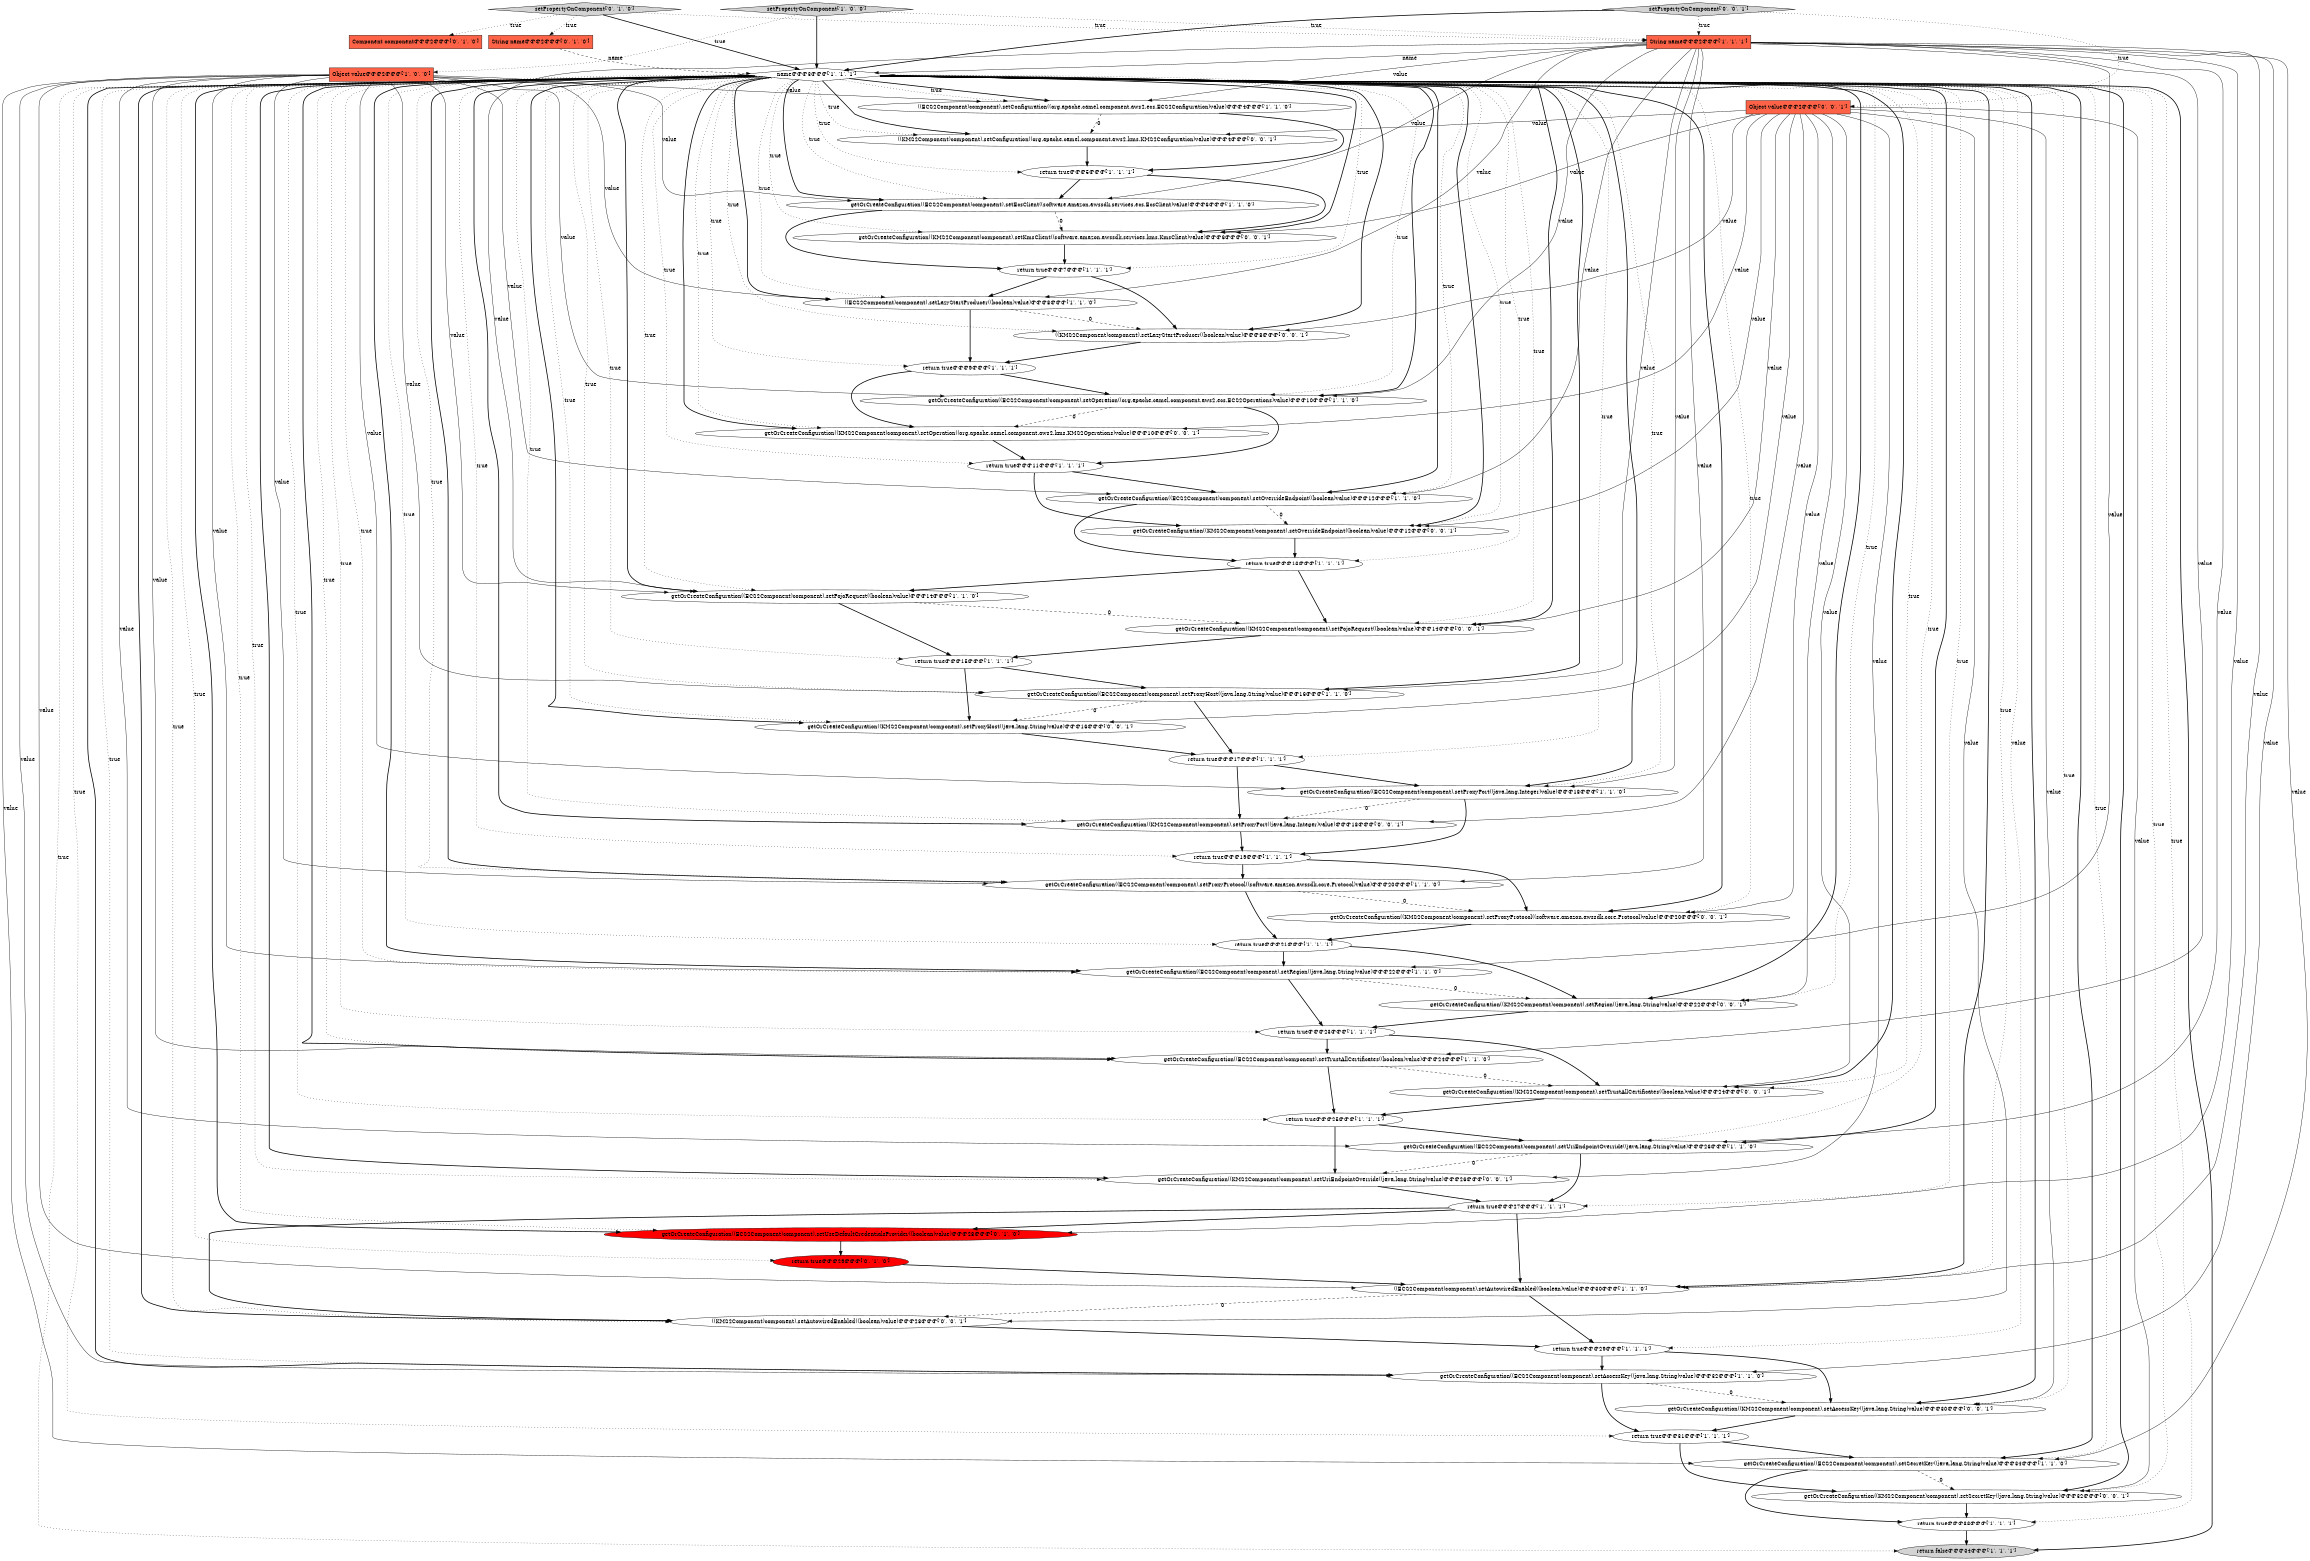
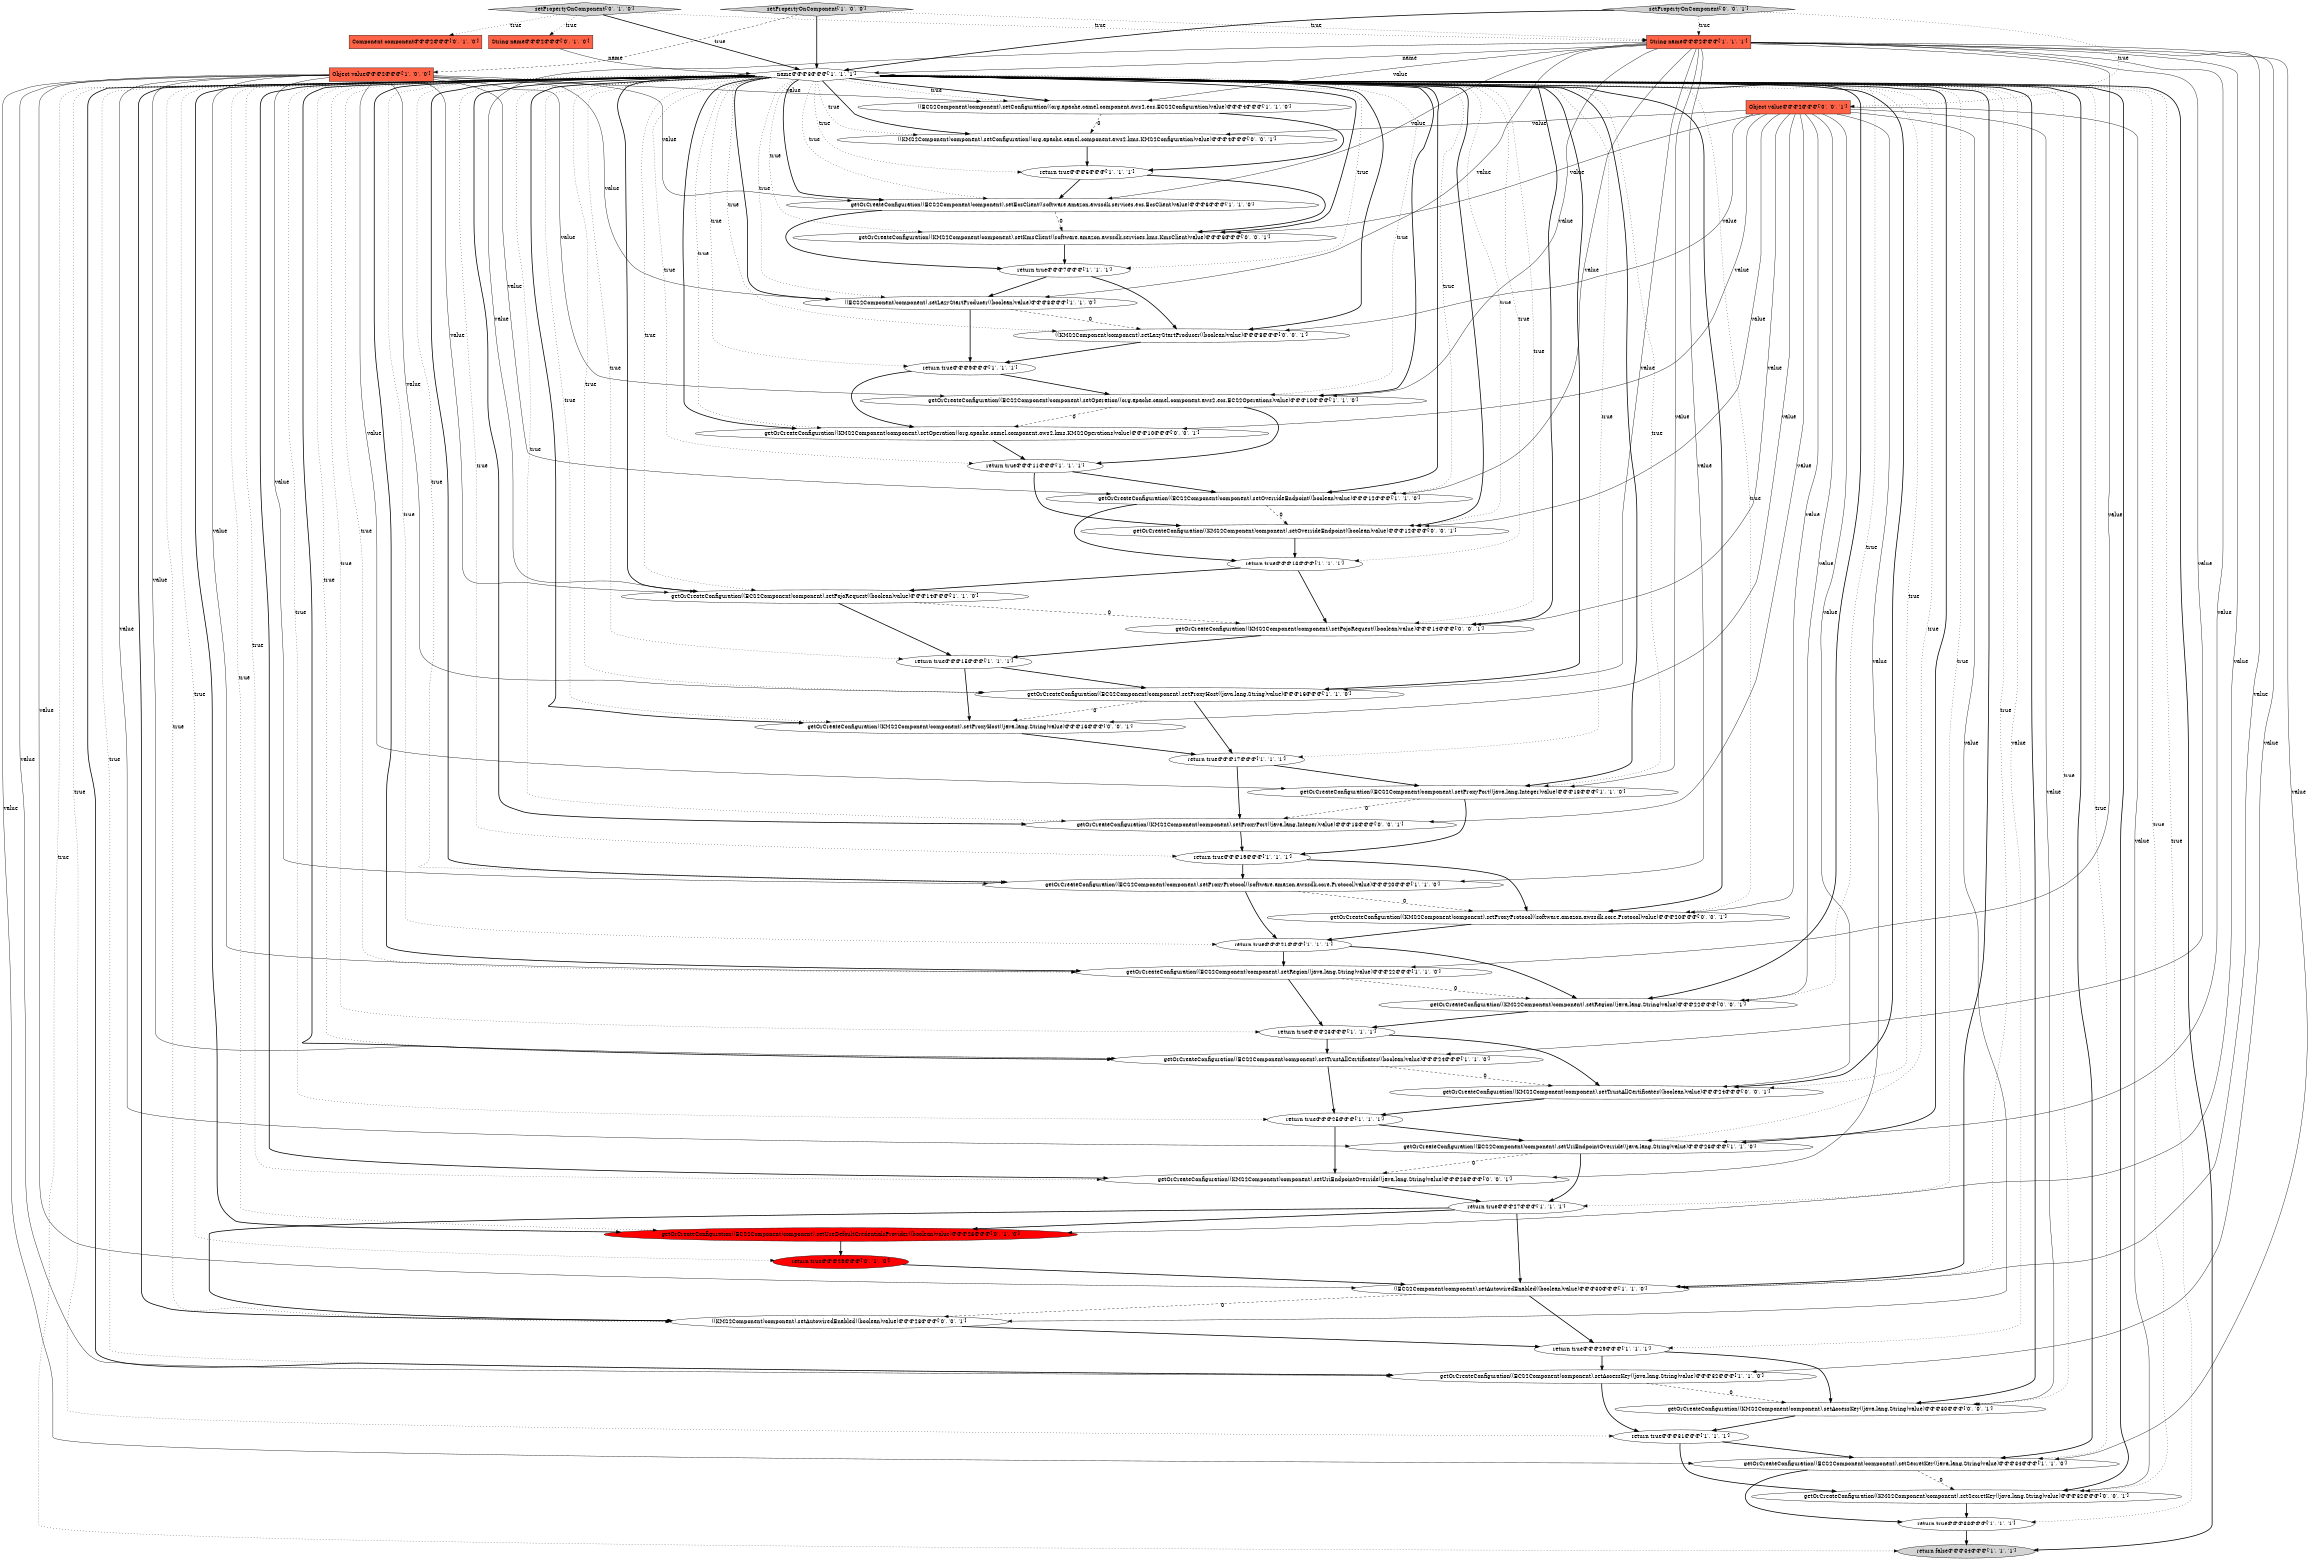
edge "setPropertyOnComponent['1', '0', '0']" -> "Object value@@@2@@@['1', '0', '0']": style dotted -> dashed
edge "String name@@@2@@@['0', '1', '0']" -> "name@@@3@@@['1', '1', '1']": style dashed -> solid
